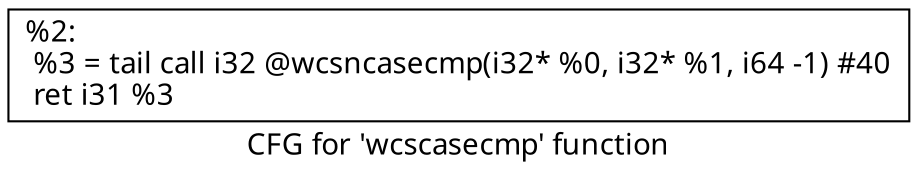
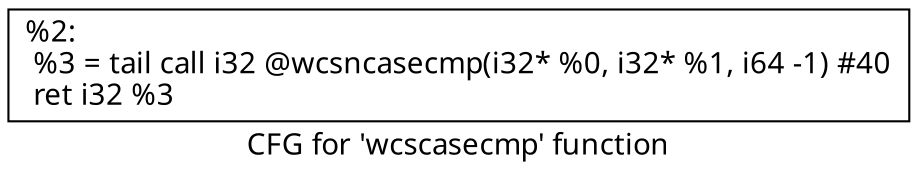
node "%2:": text "ret i31 %3" -> "ret i32 %3"
